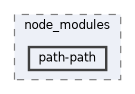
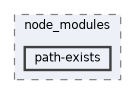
node "path-path": label "path-path" -> "path-exists"
